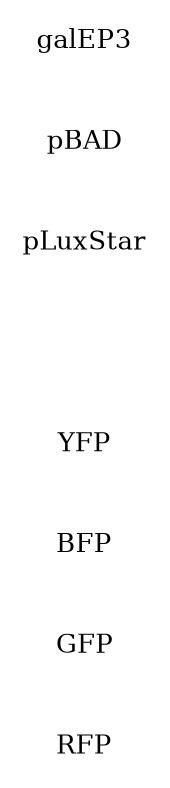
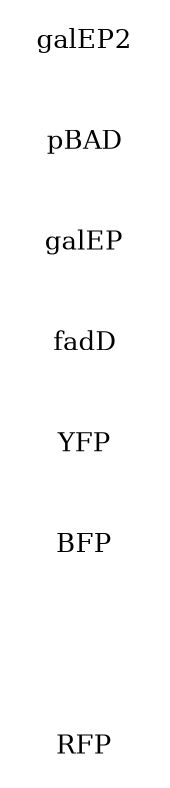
node "galEP3": label "galEP3" -> "galEP2"
node "pLuxStar": label "pLuxStar" -> "galEP"
node "fadD": added
node "GFP": removed
